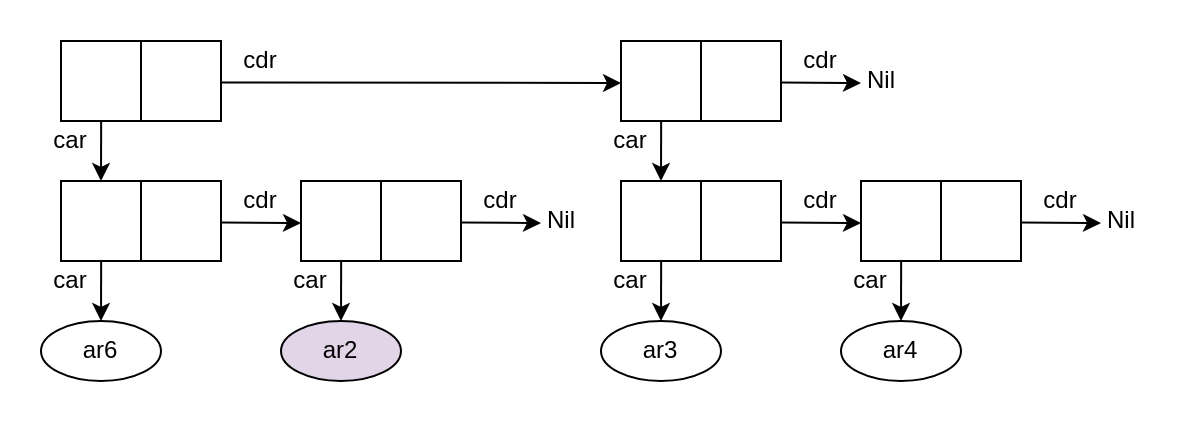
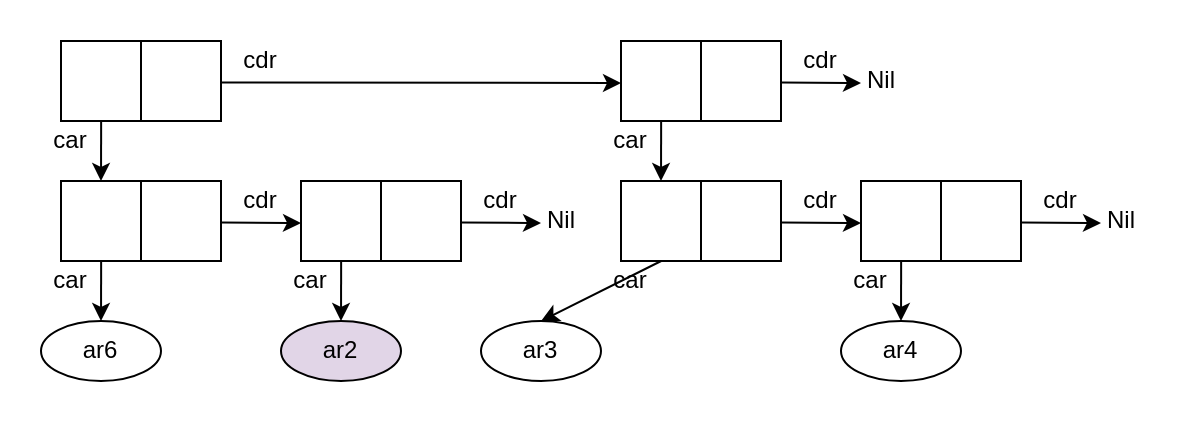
node "ar3": moved (661, 351) -> (541, 351)
